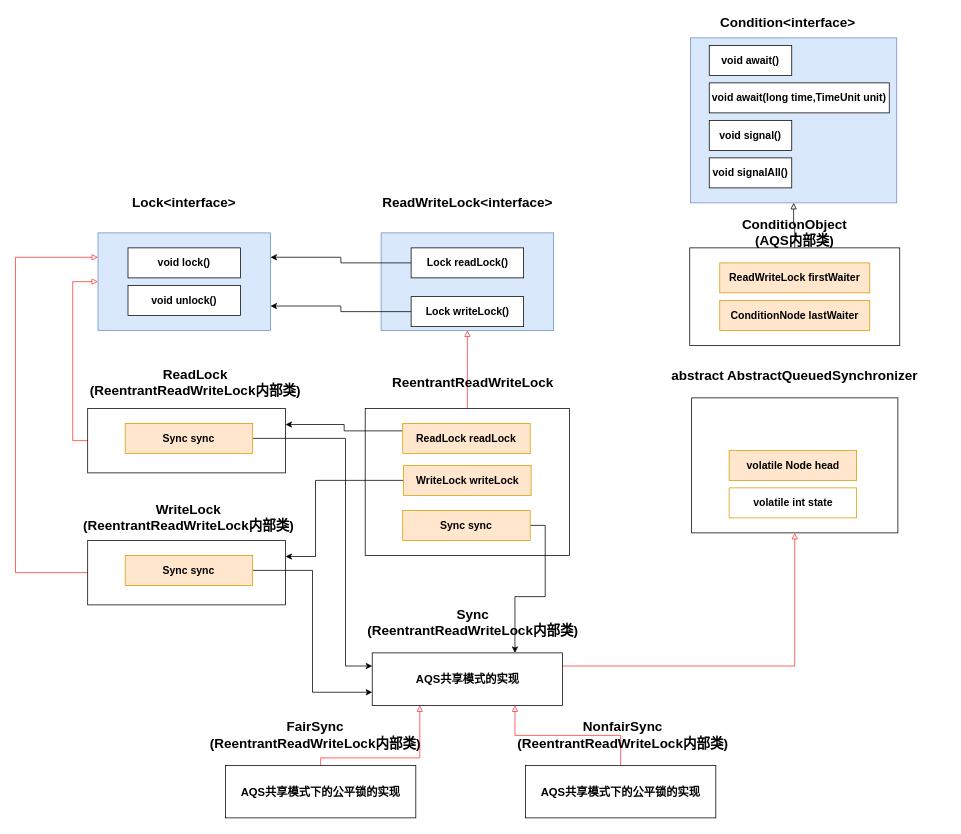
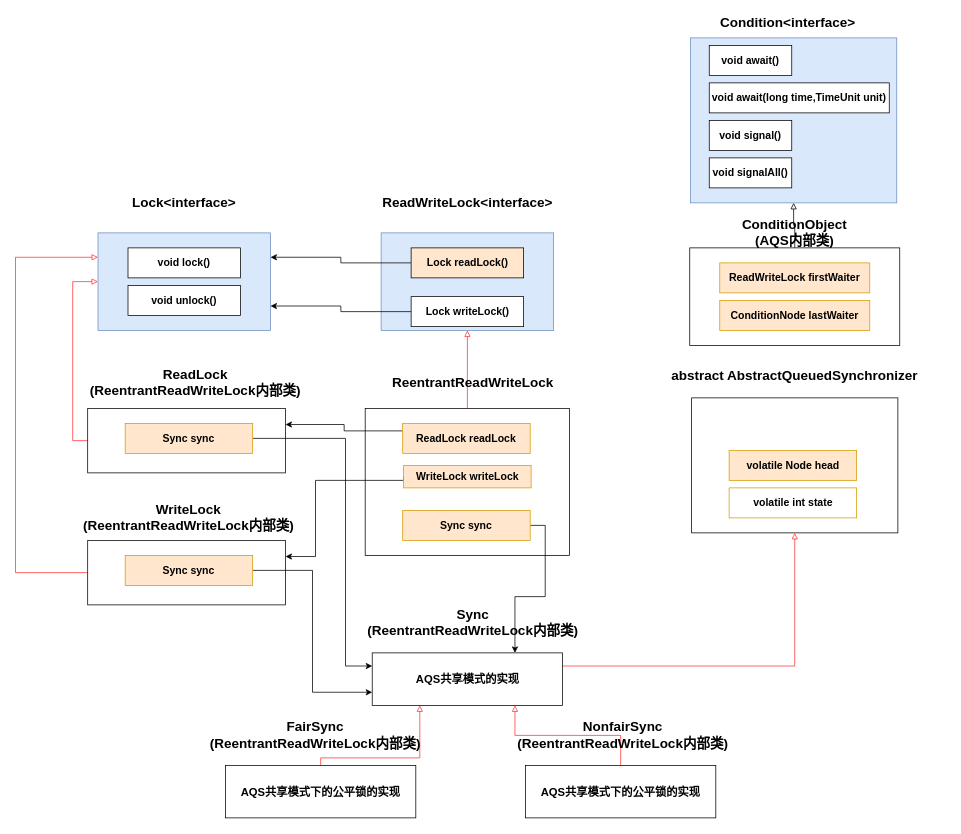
node "Lock readLock()": fillcolor #ffffff -> #ffe6cc
node "WriteLock writeLock": size 128x30 -> 128x23
